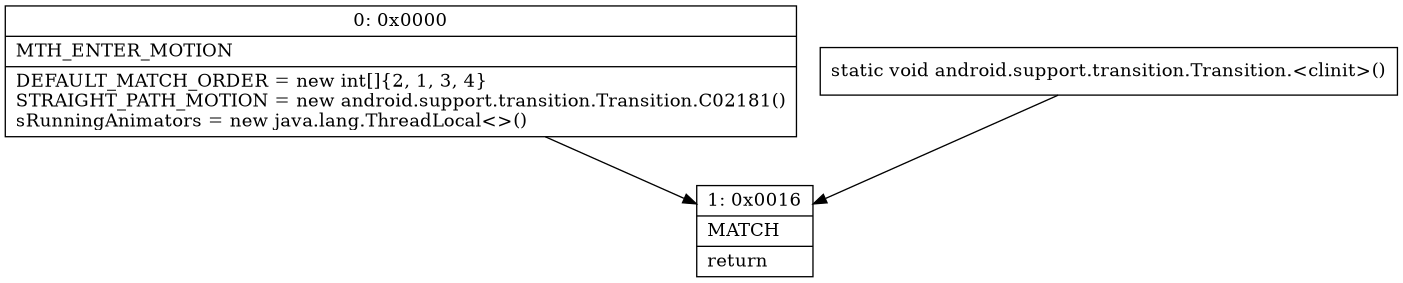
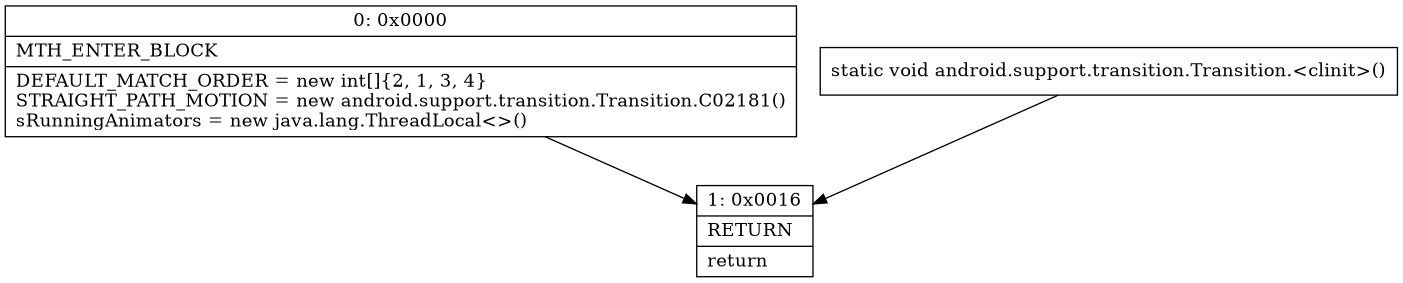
node "0: 0x0000": text "MTH_ENTER_MOTION" -> "MTH_ENTER_BLOCK"
node "1: 0x0016": text "MATCH" -> "RETURN"
